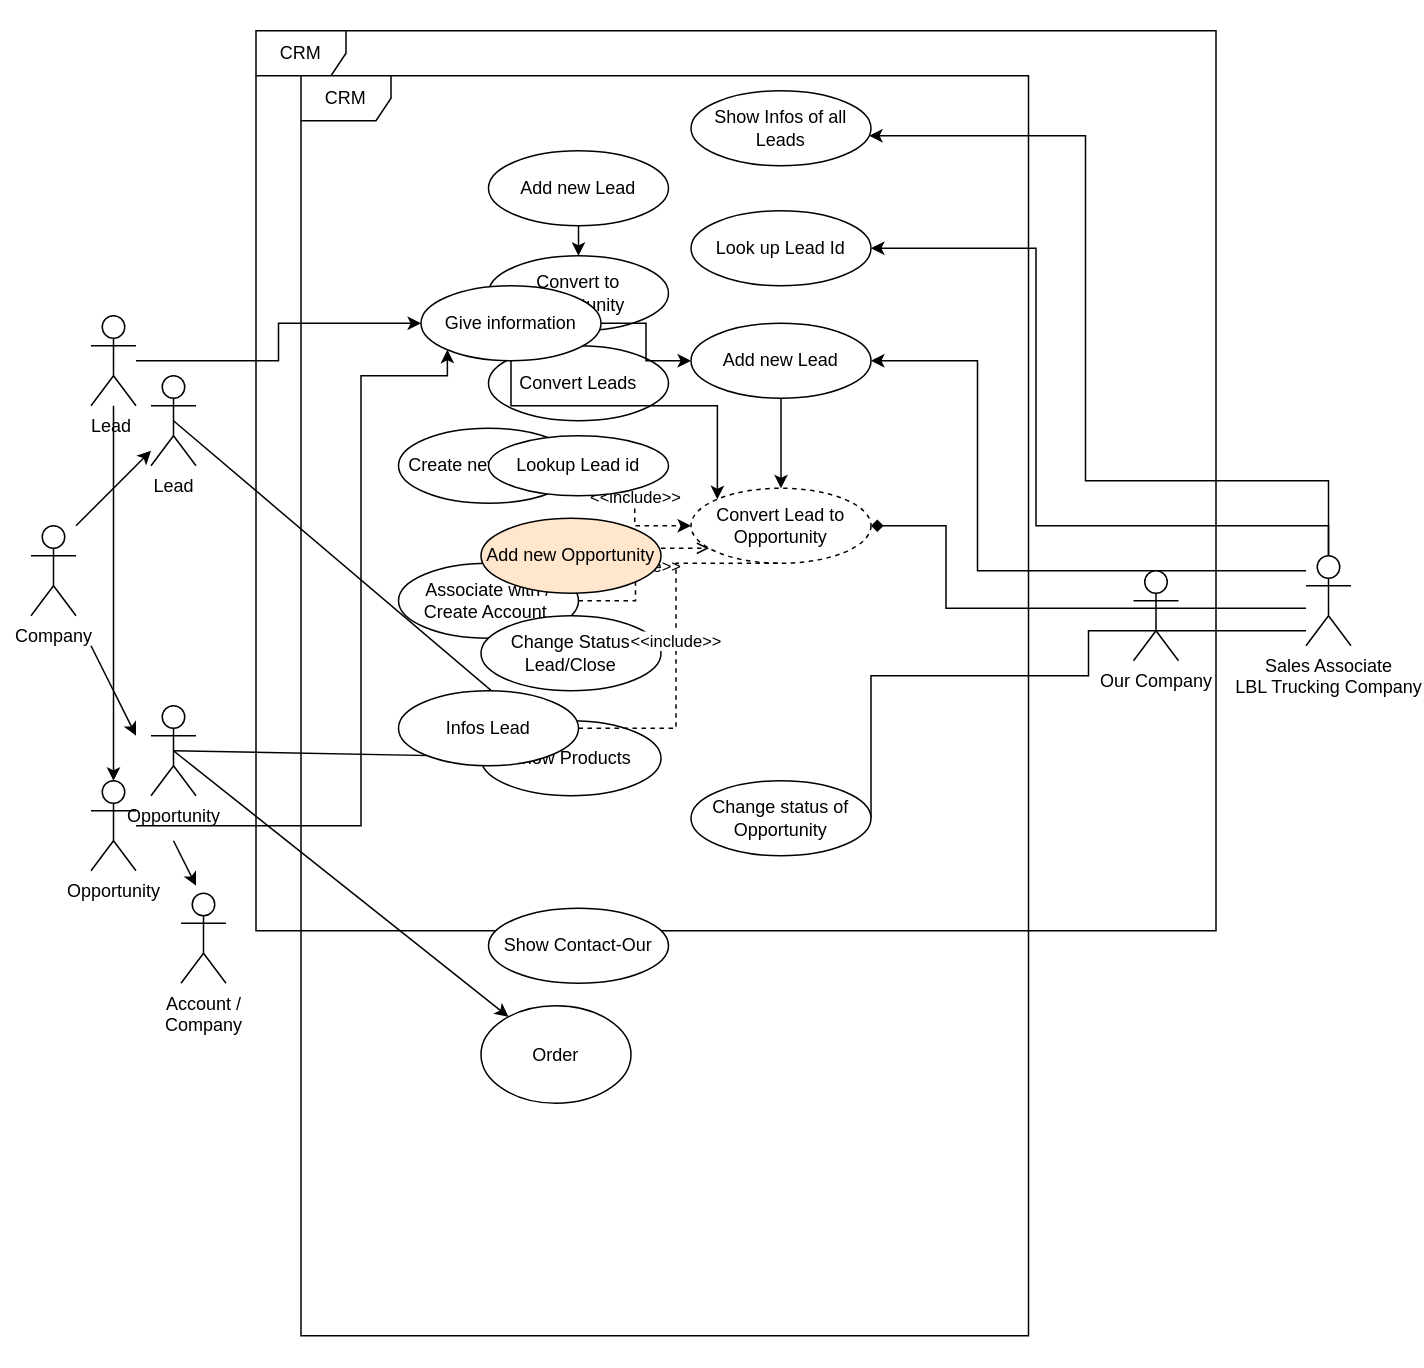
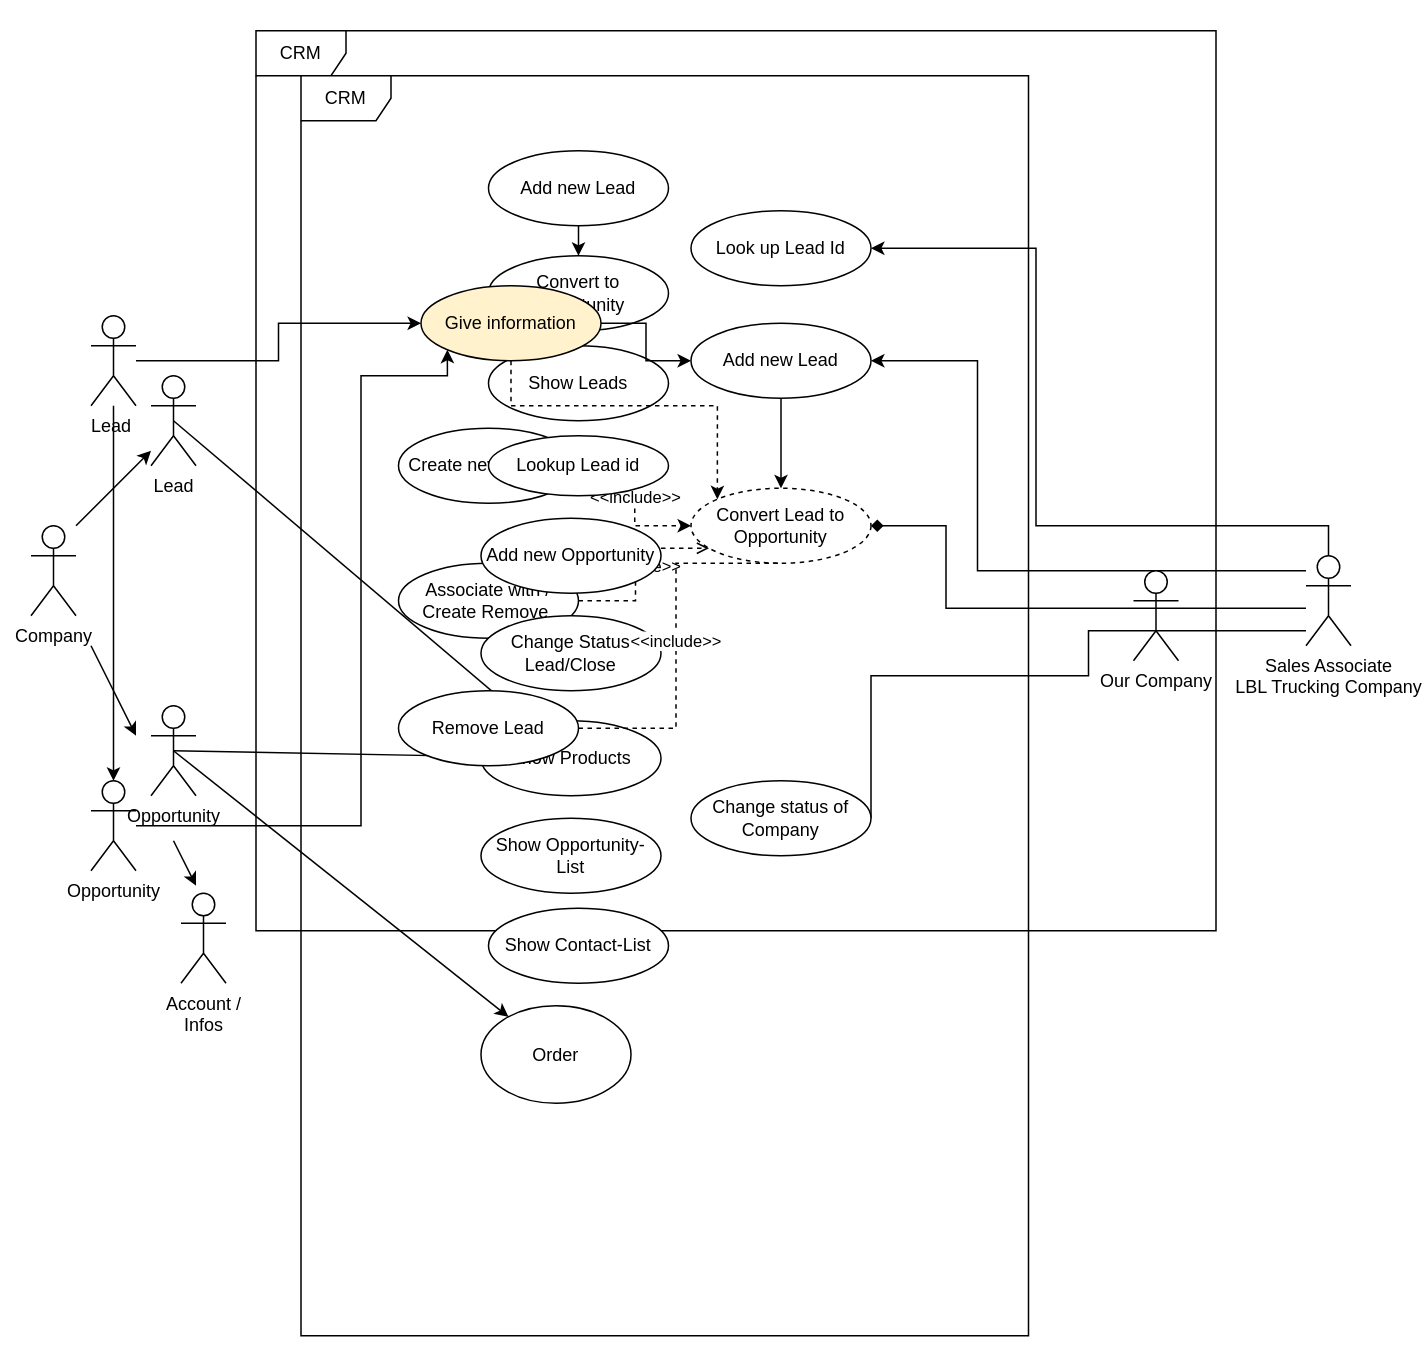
node "Show Infos of all Leads": removed
node "Give information": fillcolor #ffffff -> #fff2cc
edge "Sales Associate LBL Trucking Company" -> "Show Infos of all Leads": removed
node "Convert Leads": label "Convert Leads" -> "Show Leads"
edge "Give information" -> "Convert Lead to Opportunity": style solid -> dashed
node "Add new Opportunity": fillcolor #ffe6cc -> #ffffff
node "Associate with / Create Account": label "Associate with / Create Account" -> "Associate with / Create Remove"
node "Infos Lead": label "Infos Lead" -> "Remove Lead"
node "Change status of Opportunity": label "Change status of Opportunity" -> "Change status of Company"
node "Show Opportunity-List": added
node "Show Contact-Our": label "Show Contact-Our" -> "Show Contact-List"
node "Account / Company": label "Account / Company" -> "Account / Infos"
